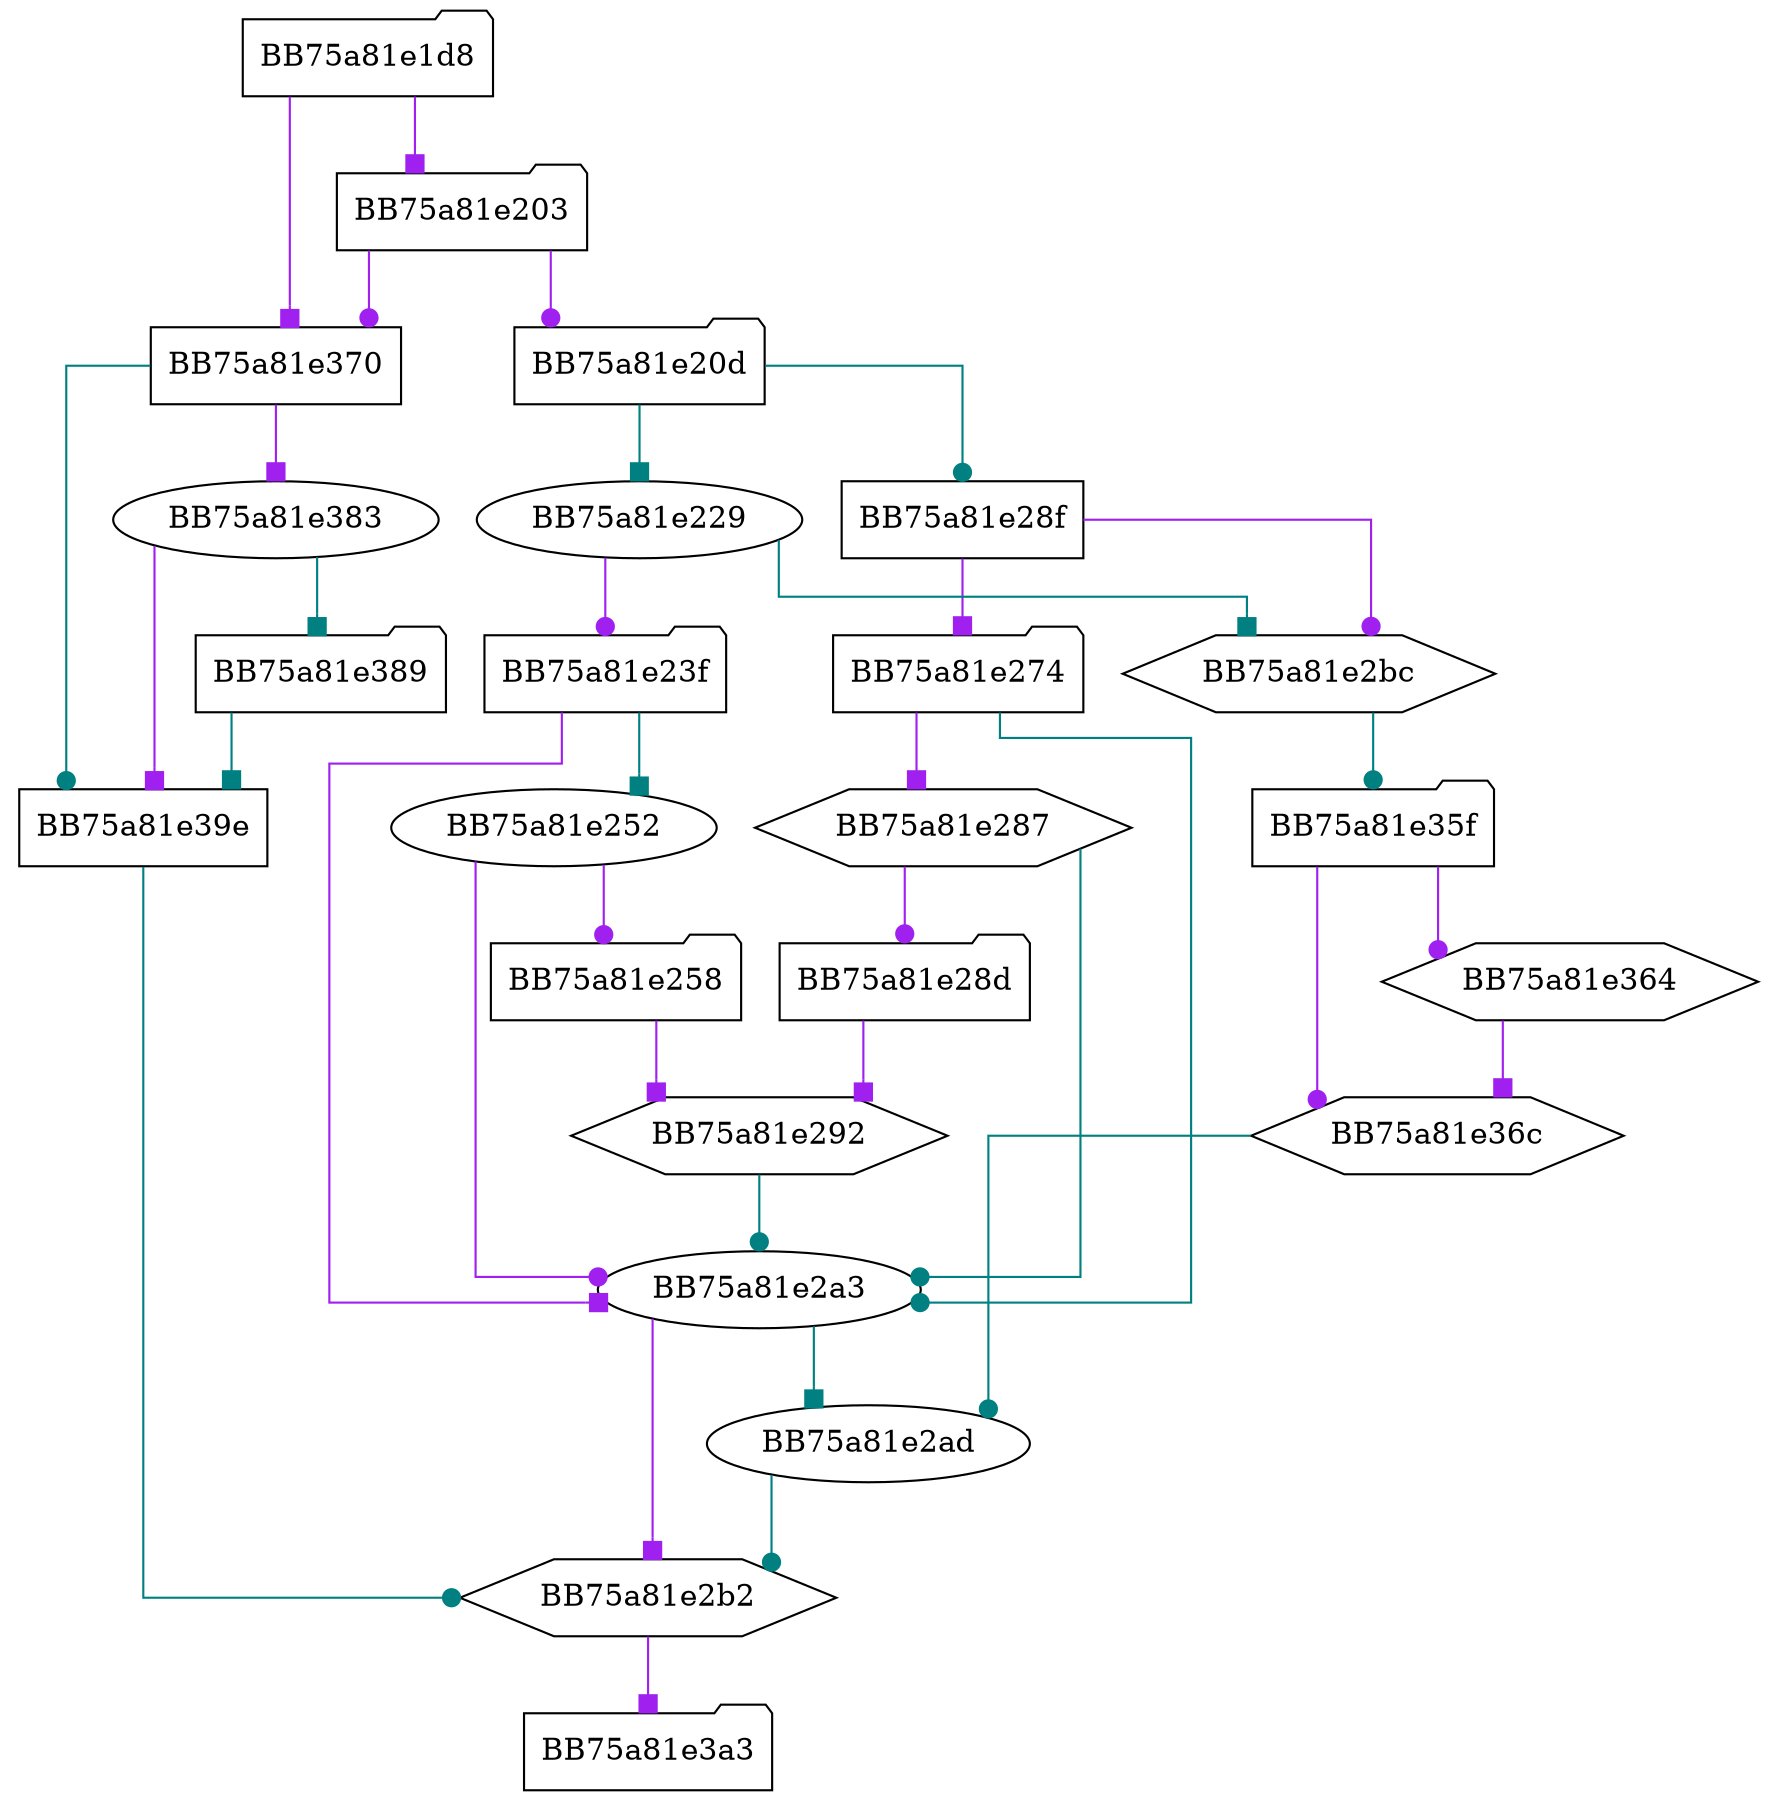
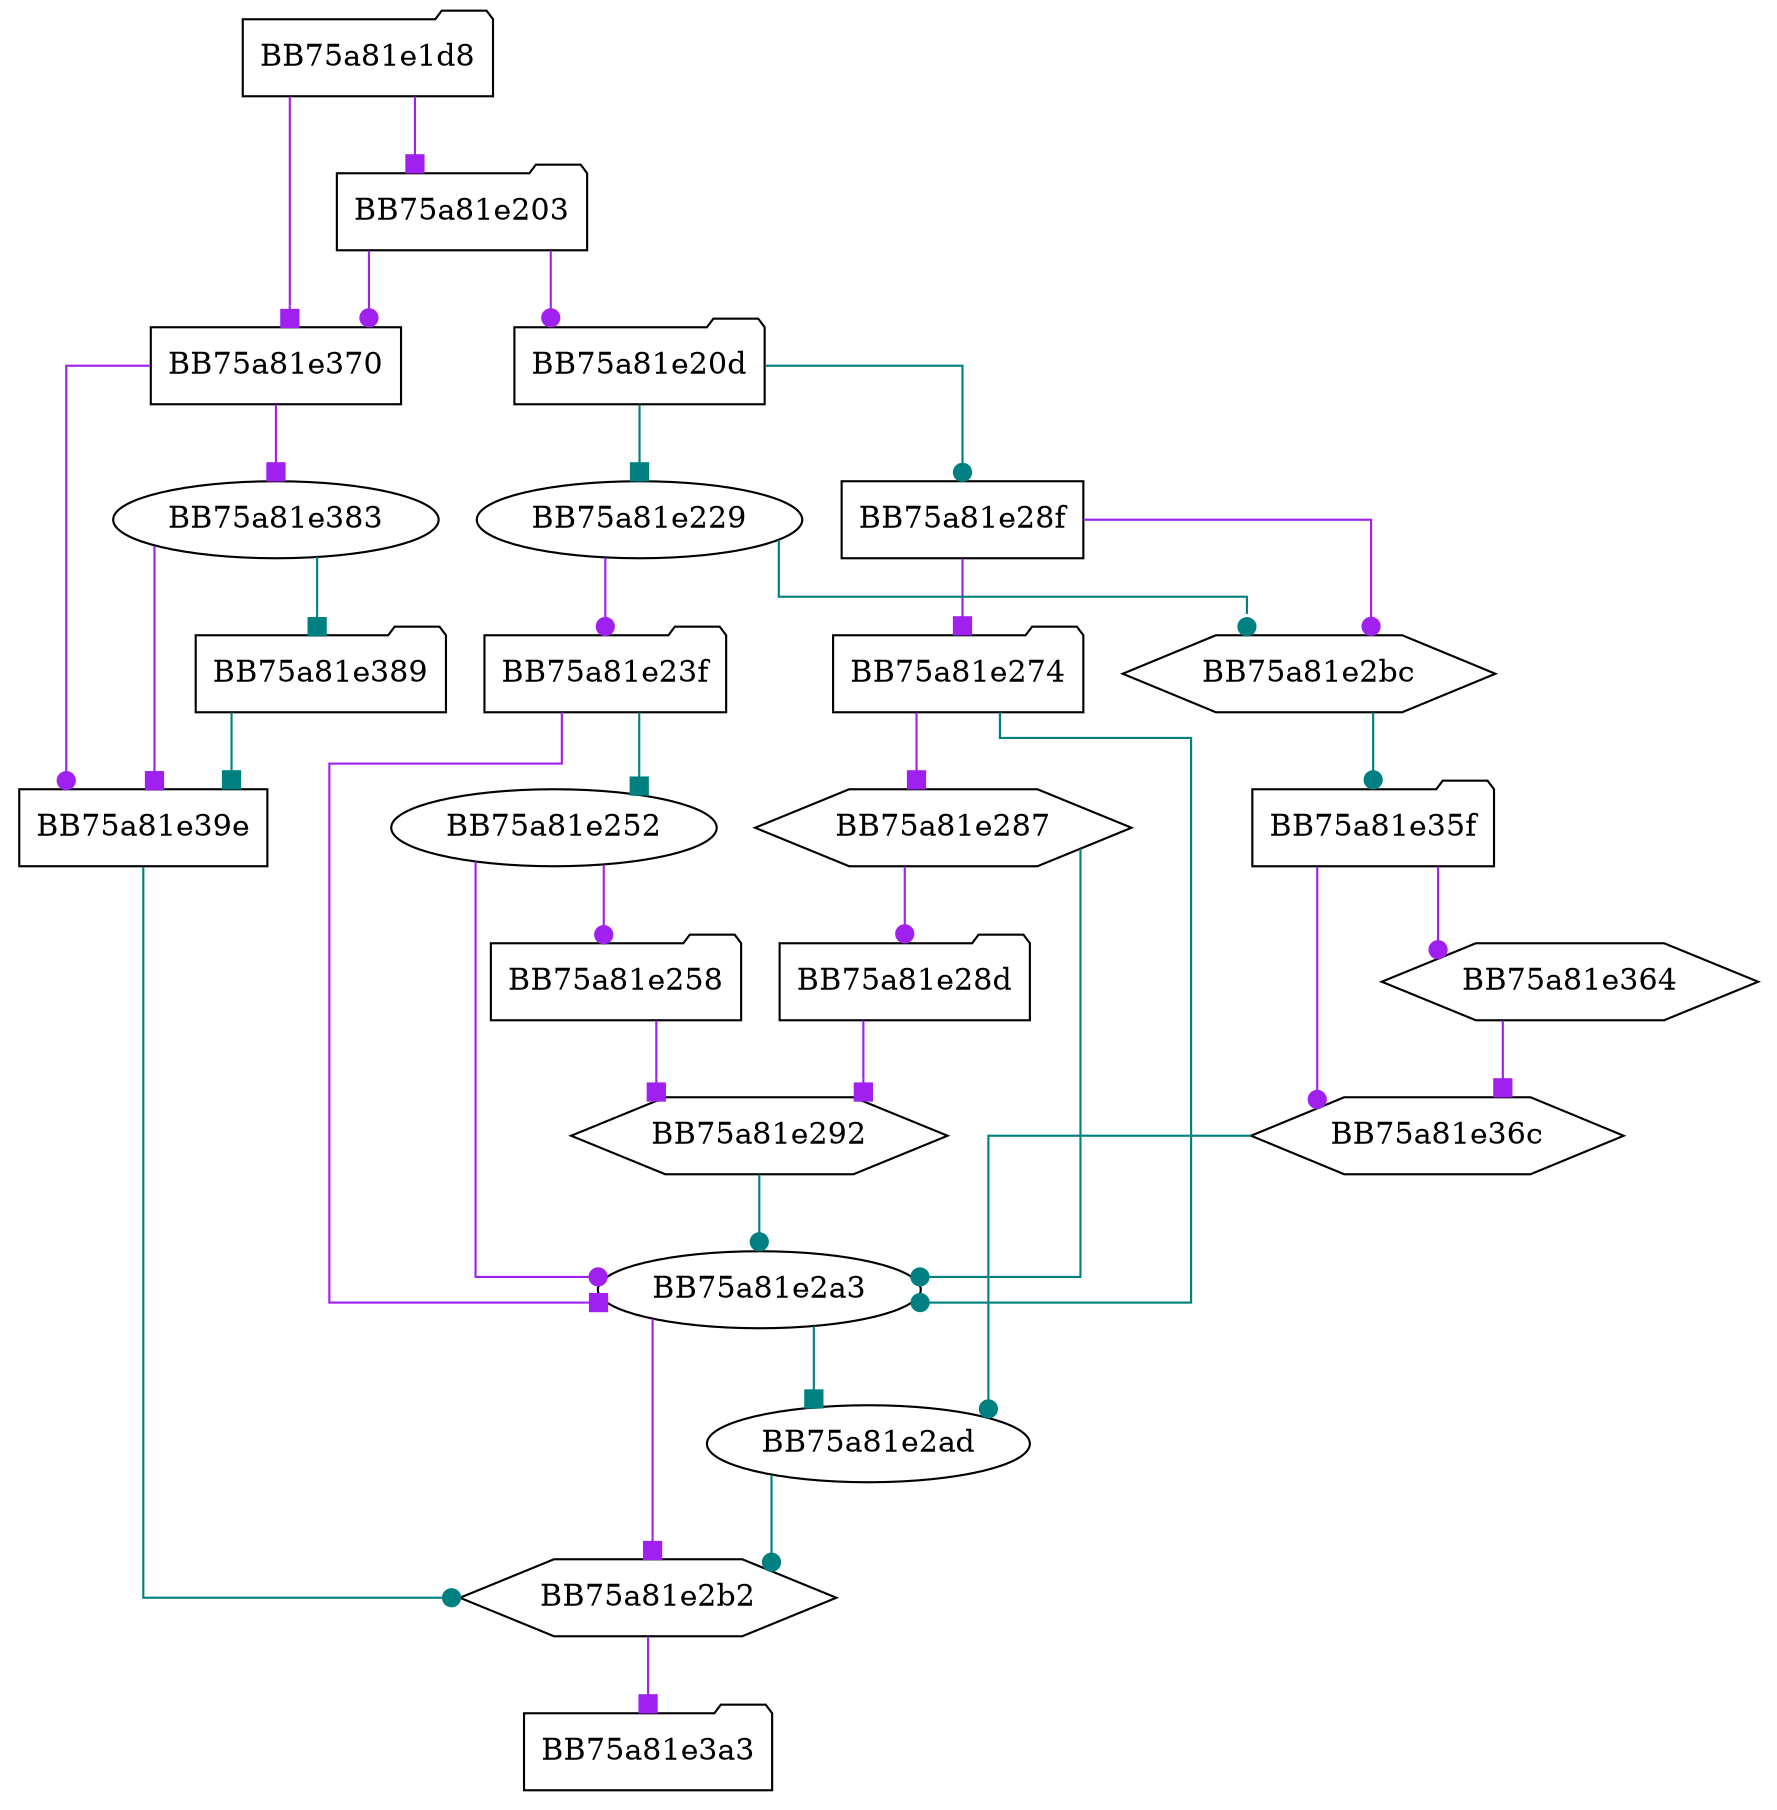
edge "BB75a81e370" -> "BB75a81e39e": color teal -> purple
edge "BB75a81e229" -> "BB75a81e2bc": arrowhead box -> dot
